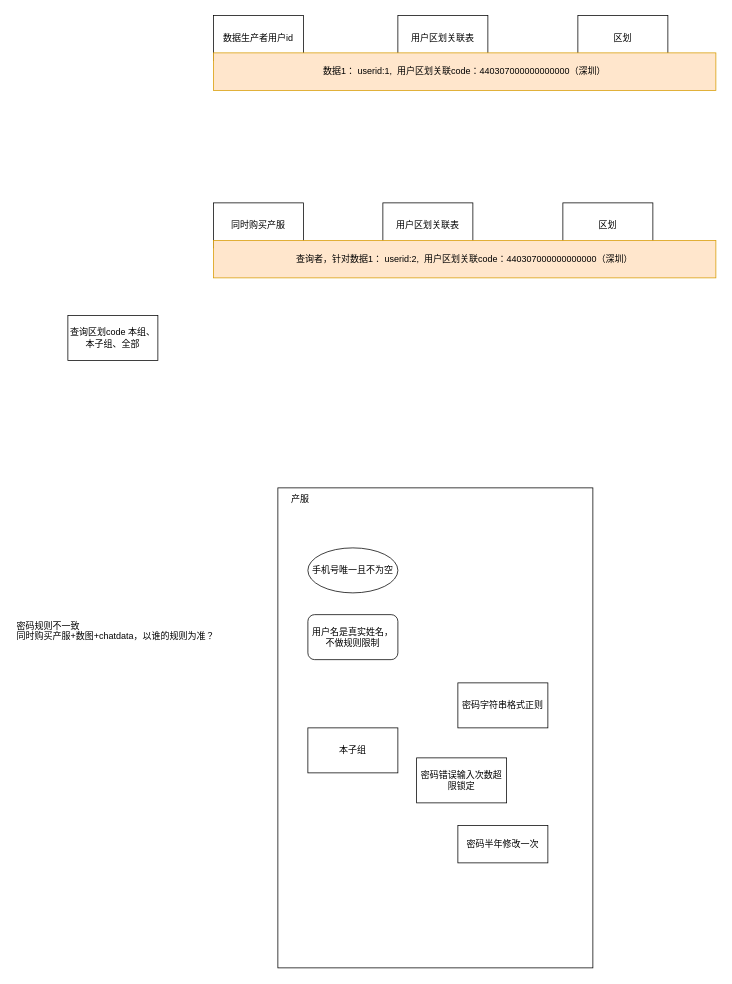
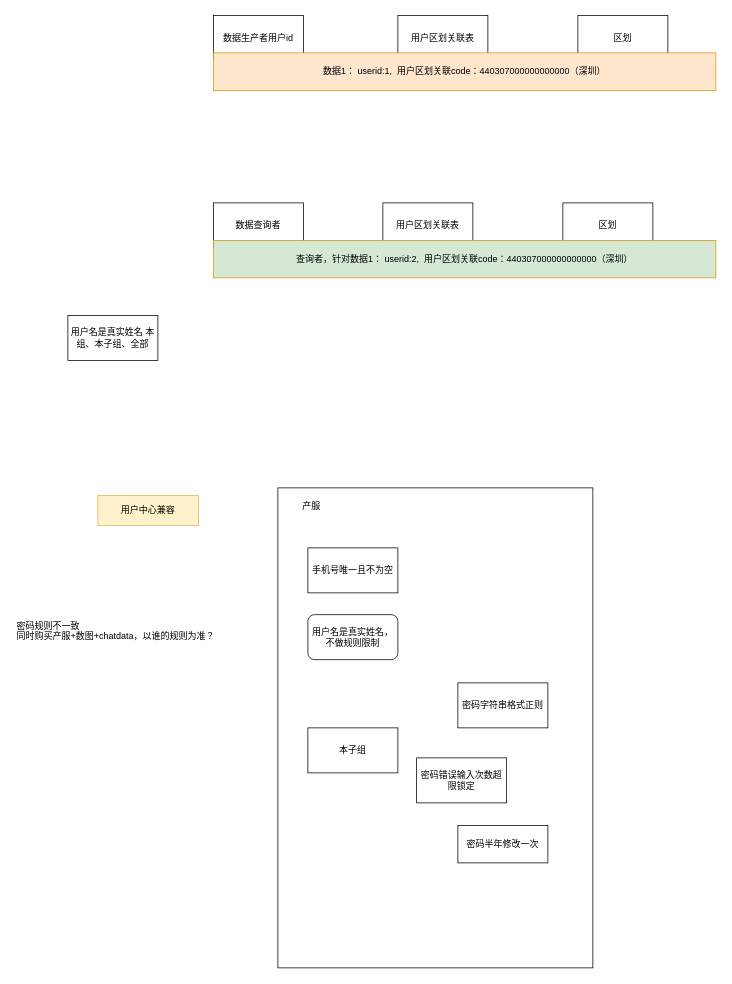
node "同时购买产服": label "同时购买产服" -> "数据查询者"
node "查询者，针对数据1： userid:2, 用户区划关联code：440307000000000000（深圳）": fillcolor #ffe6cc -> #d5e8d4
node "查询区划code 本组、本子组、全部": label "查询区划code 本组、本子组、全部" -> "用户名是真实姓名 本组、本子组、全部"
node "产服": moved (300, 499) -> (312, 507)
node "用户中心兼容": added
node "手机号唯一且不为空": shape ellipse -> rectangle
